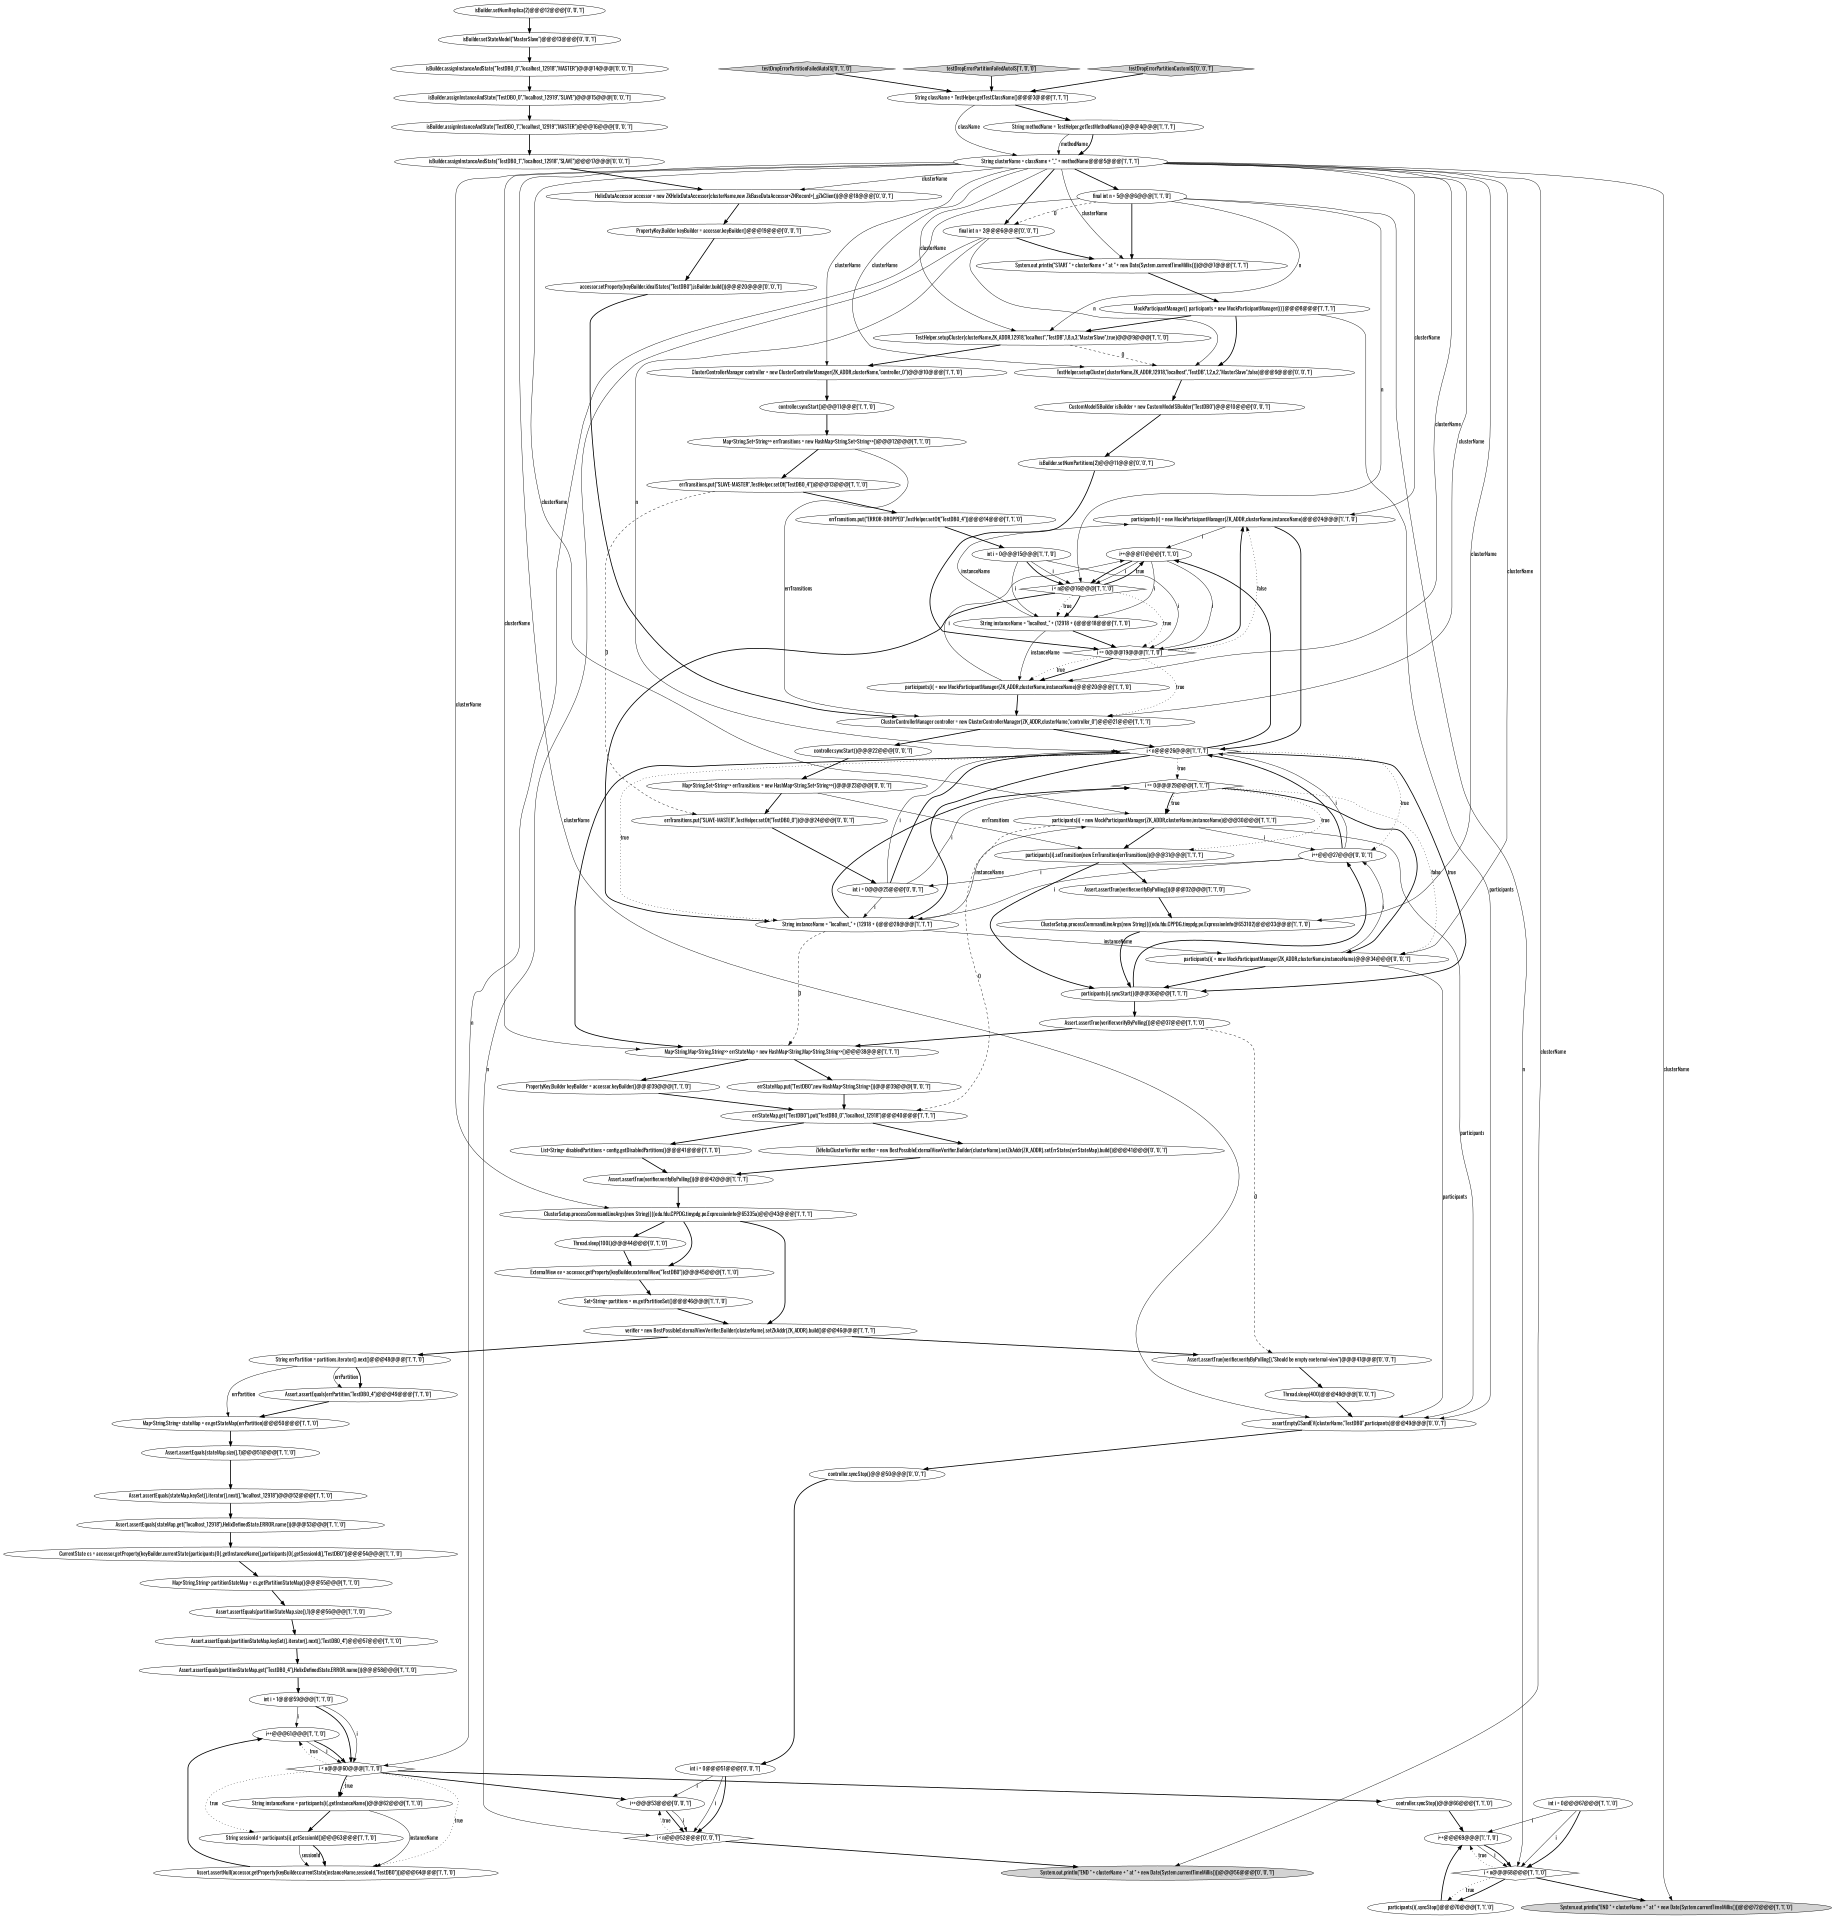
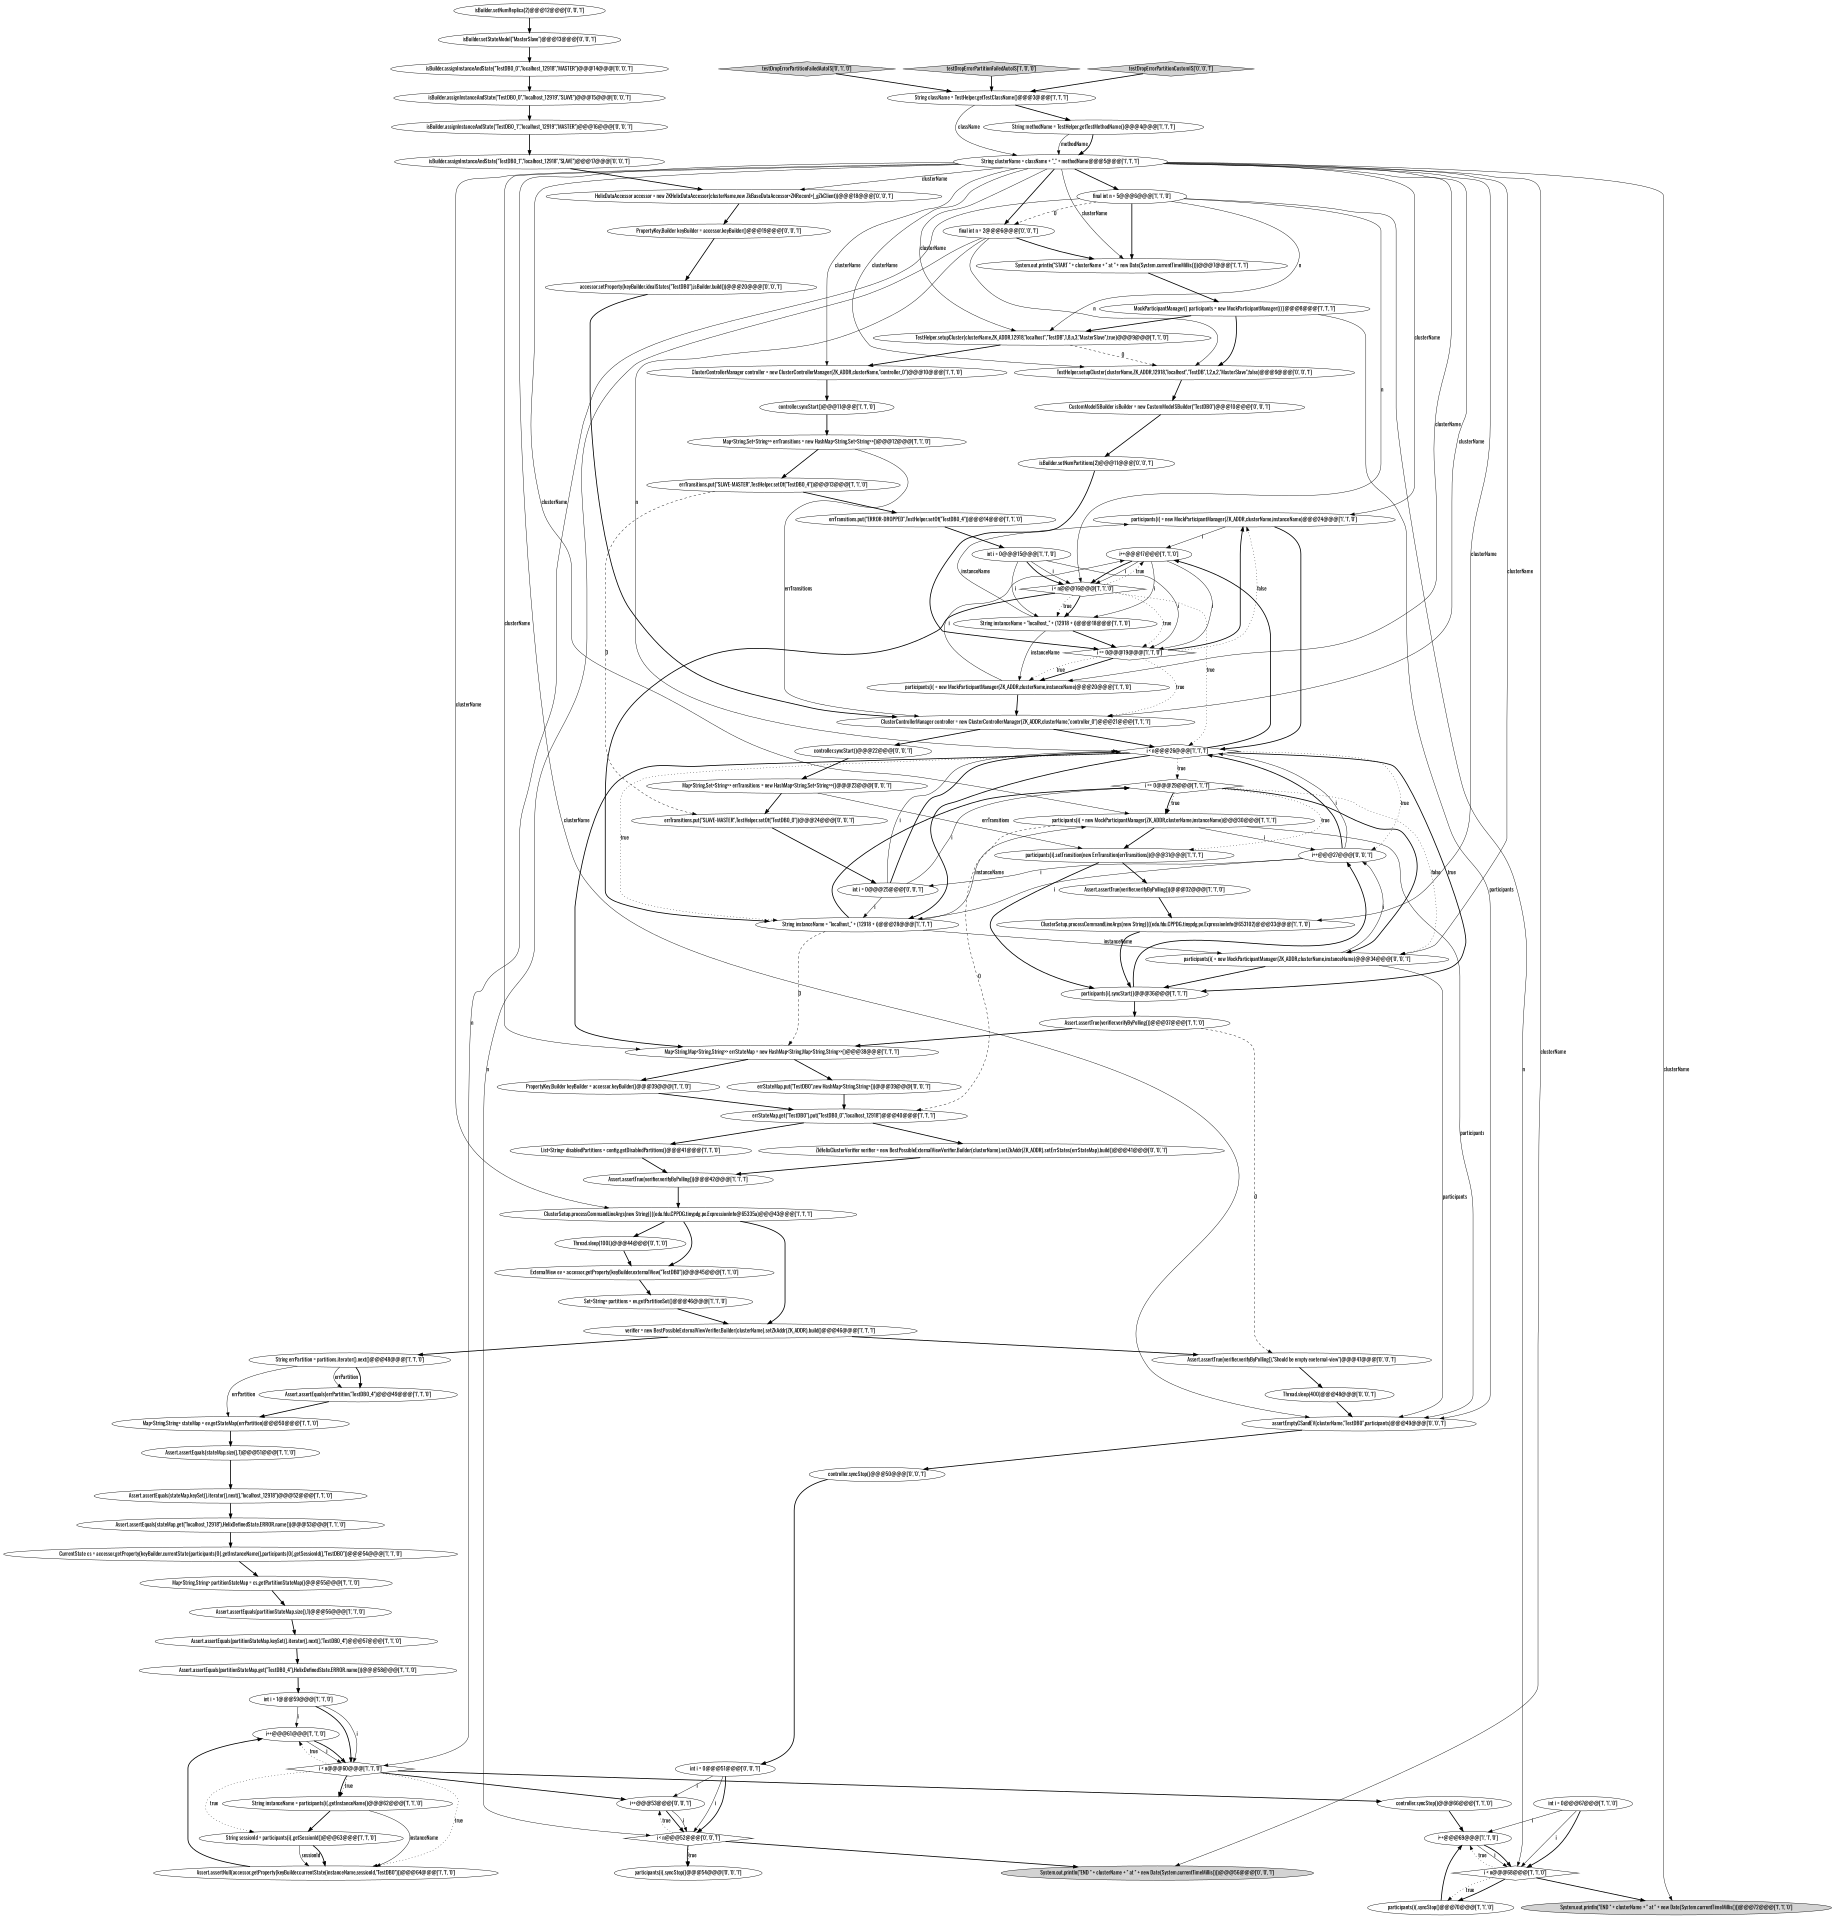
edge "i < n@@@16@@@['1', '1', '0']" -> "i++@@@17@@@['1', '1', '0']": style bold -> dotted
edge "i < n@@@16@@@['1', '1', '0']" -> "i < n@@@26@@@['1', '1', '1']": added, label "true"
node "participants(i(.syncStop()@@@54@@@['0', '0', '1']": added
